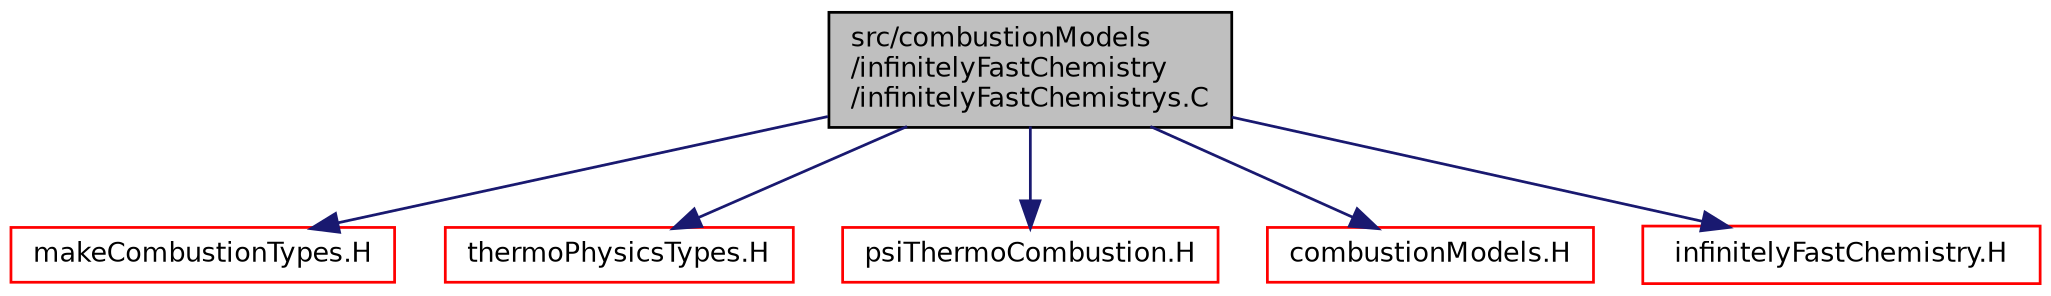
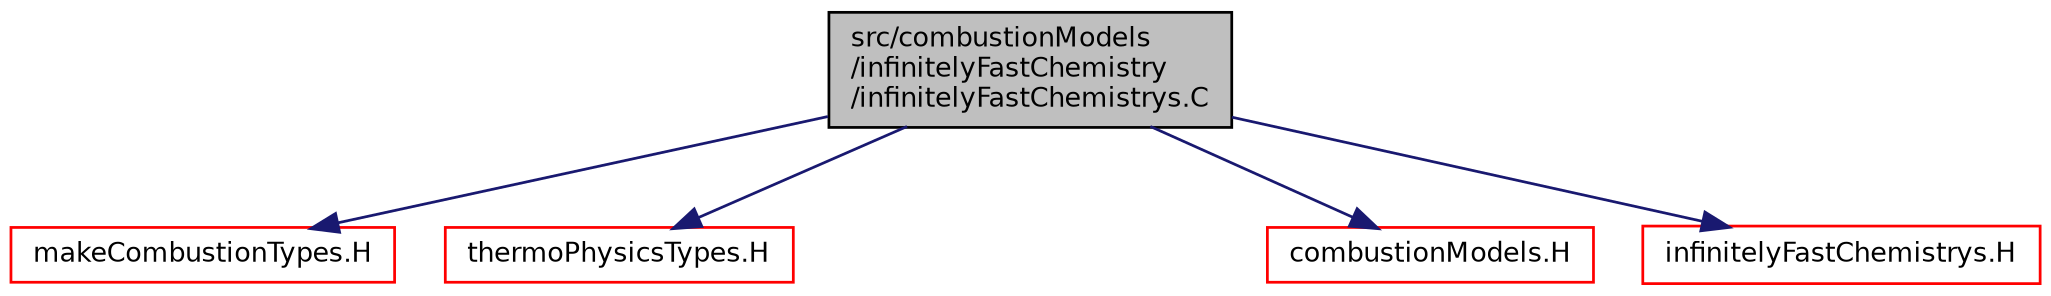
node "psiThermoCombustion.H": removed
node "infinitelyFastChemistry.H": label "infinitelyFastChemistry.H" -> "infinitelyFastChemistrys.H"
